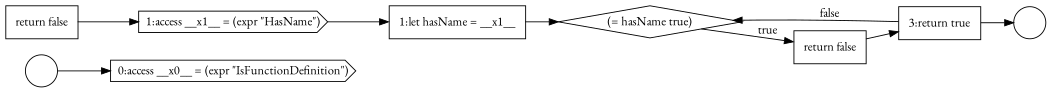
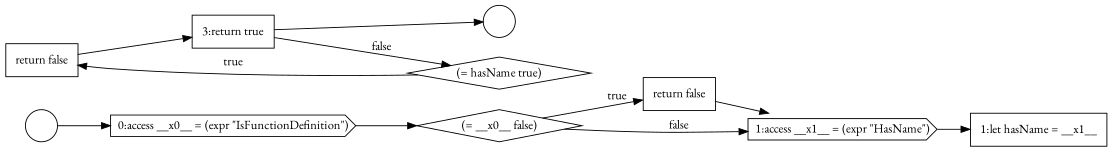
edge "1:let hasName = __x1__" -> "(= hasName true)": removed
node "(= __x0__ false)": added
